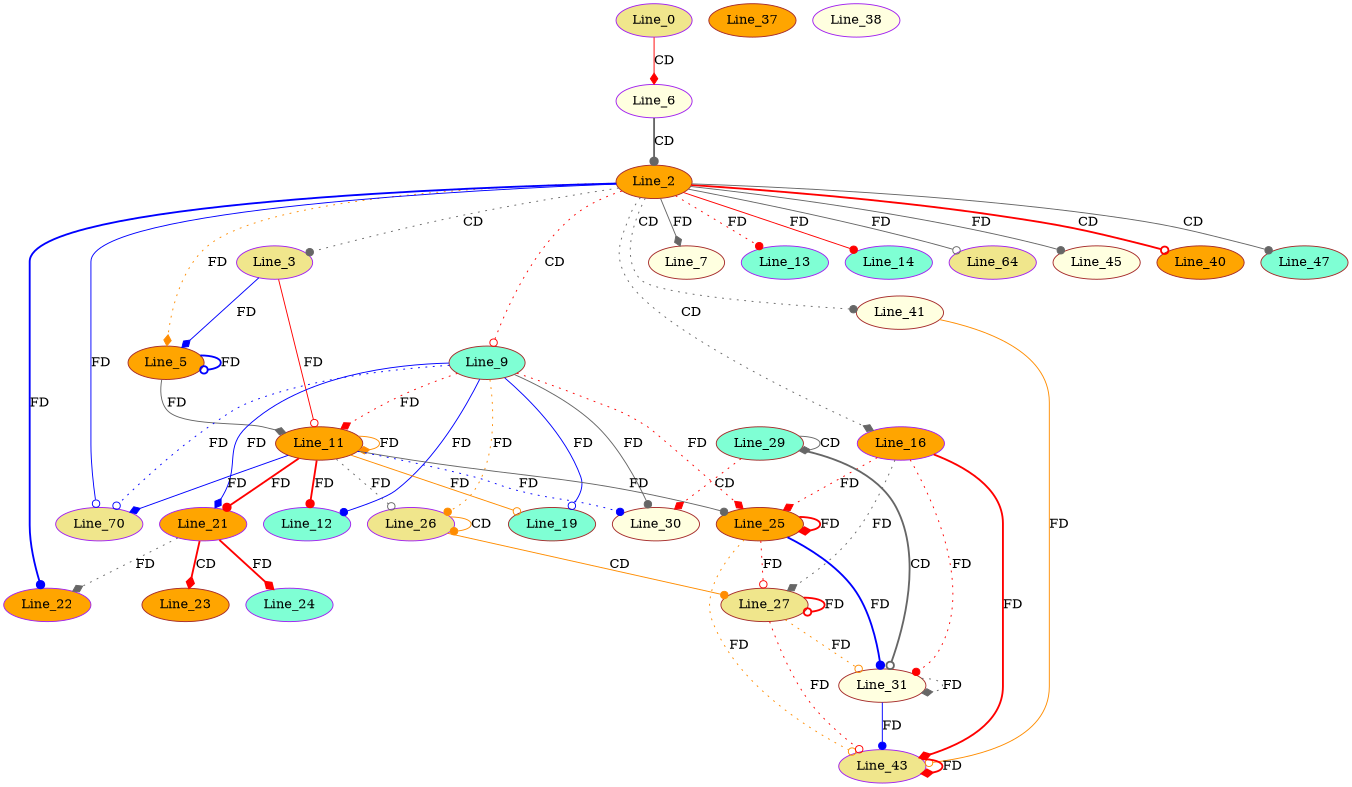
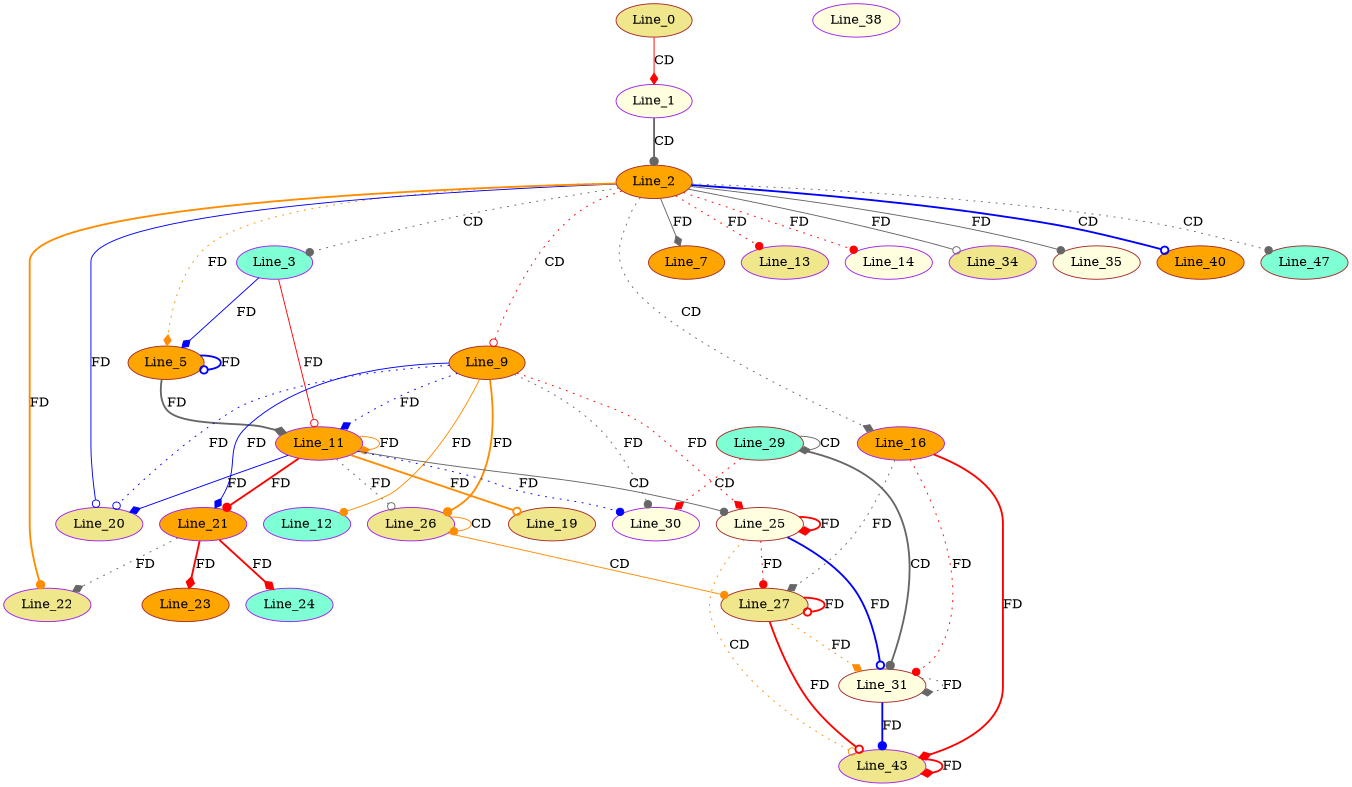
node "Line_0": color purple -> brown
node "Line_37": removed
node "Line_6": label "Line_6" -> "Line_1"
edge "Line_2" -> "Line_47": style solid -> dotted
edge "Line_2" -> "Line_40": color red -> blue
edge "Line_2" -> "Line_22": color blue -> darkorange
edge "Line_2" -> "Line_14": style solid -> dotted
node "Line_3": fillcolor khaki -> aquamarine
node "Line_7": fillcolor lightyellow -> orange
node "Line_13": fillcolor aquamarine -> khaki
node "Line_14": fillcolor aquamarine -> lightyellow
node "Line_64": label "Line_64" -> "Line_34"
node "Line_45": label "Line_45" -> "Line_35"
node "Line_41": removed
node "Line_9": fillcolor aquamarine -> orange
edge "Line_9" -> "Line_11": color red -> blue
edge "Line_5" -> "Line_11": style solid -> bold
edge "Line_9" -> "Line_30": style solid -> dotted
edge "Line_9" -> "Line_19": removed, label "FD"
node "Line_11": color brown -> purple
edge "Line_9" -> "Line_26": style dotted -> bold
edge "Line_9" -> "Line_12": color blue -> darkorange
edge "Line_11" -> "Line_12": removed, label "FD"
edge "Line_16" -> "Line_25": removed, label "FD"
edge "Line_11" -> "Line_19": style solid -> bold
edge "Line_11" -> "Line_25": label "FD" -> "CD"
node "Line_70": label "Line_70" -> "Line_20"
node "Line_19": fillcolor aquamarine -> khaki
node "Line_30": color brown -> purple
node "Line_25": fillcolor orange -> lightyellow
edge "Line_29" -> "Line_31": arrowhead odot -> dot
edge "Line_25" -> "Line_27": arrowhead odot -> dot
edge "Line_21" -> "Line_23": label "CD" -> "FD"
edge "Line_25" -> "Line_31": arrowhead dot -> odot
node "Line_22": fillcolor orange -> khaki
edge "Line_27" -> "Line_31": arrowhead odot -> diamond
edge "Line_25" -> "Line_43": label "FD" -> "CD"
edge "Line_27" -> "Line_43": style dotted -> bold
edge "Line_31" -> "Line_43": style solid -> bold
